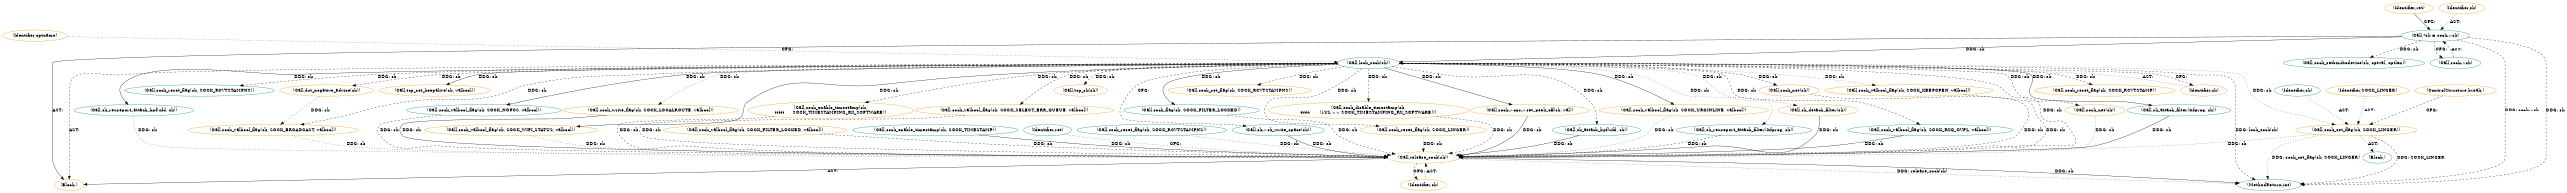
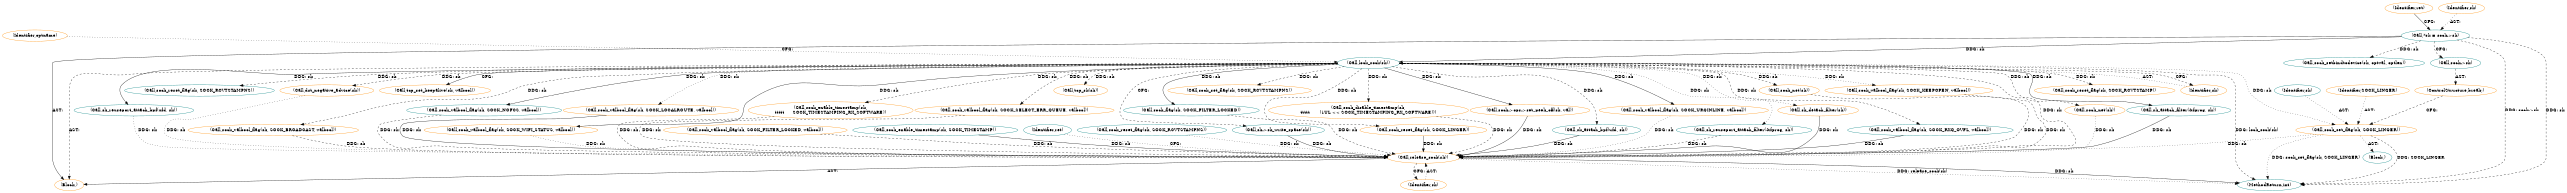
edge "(Call,sock->sk)" -> "(Call,*sk = sock->sk)": now "(Call,sock->sk)" -> "(ControlStructure,break;)"
edge "(Call,lock_sock(sk))" -> "(Call,tcp_set_keepalive(sk, valbool))": label "DDG: sk" -> "CFG: "
edge "(Call,dst_negative_advice(sk))" -> "(Call,sock_valbool_flag(sk, SOCK_BROADCAST, valbool))": now "(Call,dst_negative_advice(sk))" -> "(Call,release_sock(sk))"
node "(Call,sock_write_flag(sk, SOCK_LOCALROUTE, valbool))": label "(Call,sock_write_flag(sk, SOCK_LOCALROUTE, valbool))" -> "(Call,sock_valbool_flag(sk, SOCK_LOCALROUTE, valbool))"
edge "(Call,sock_reset_flag(sk, SOCK_LINGER))" -> "(Call,release_sock(sk))": style dotted -> solid
edge "(Call,sock_valbool_flag(sk, SOCK_BROADCAST, valbool))" -> "(Call,release_sock(sk))": style dotted -> dashed
